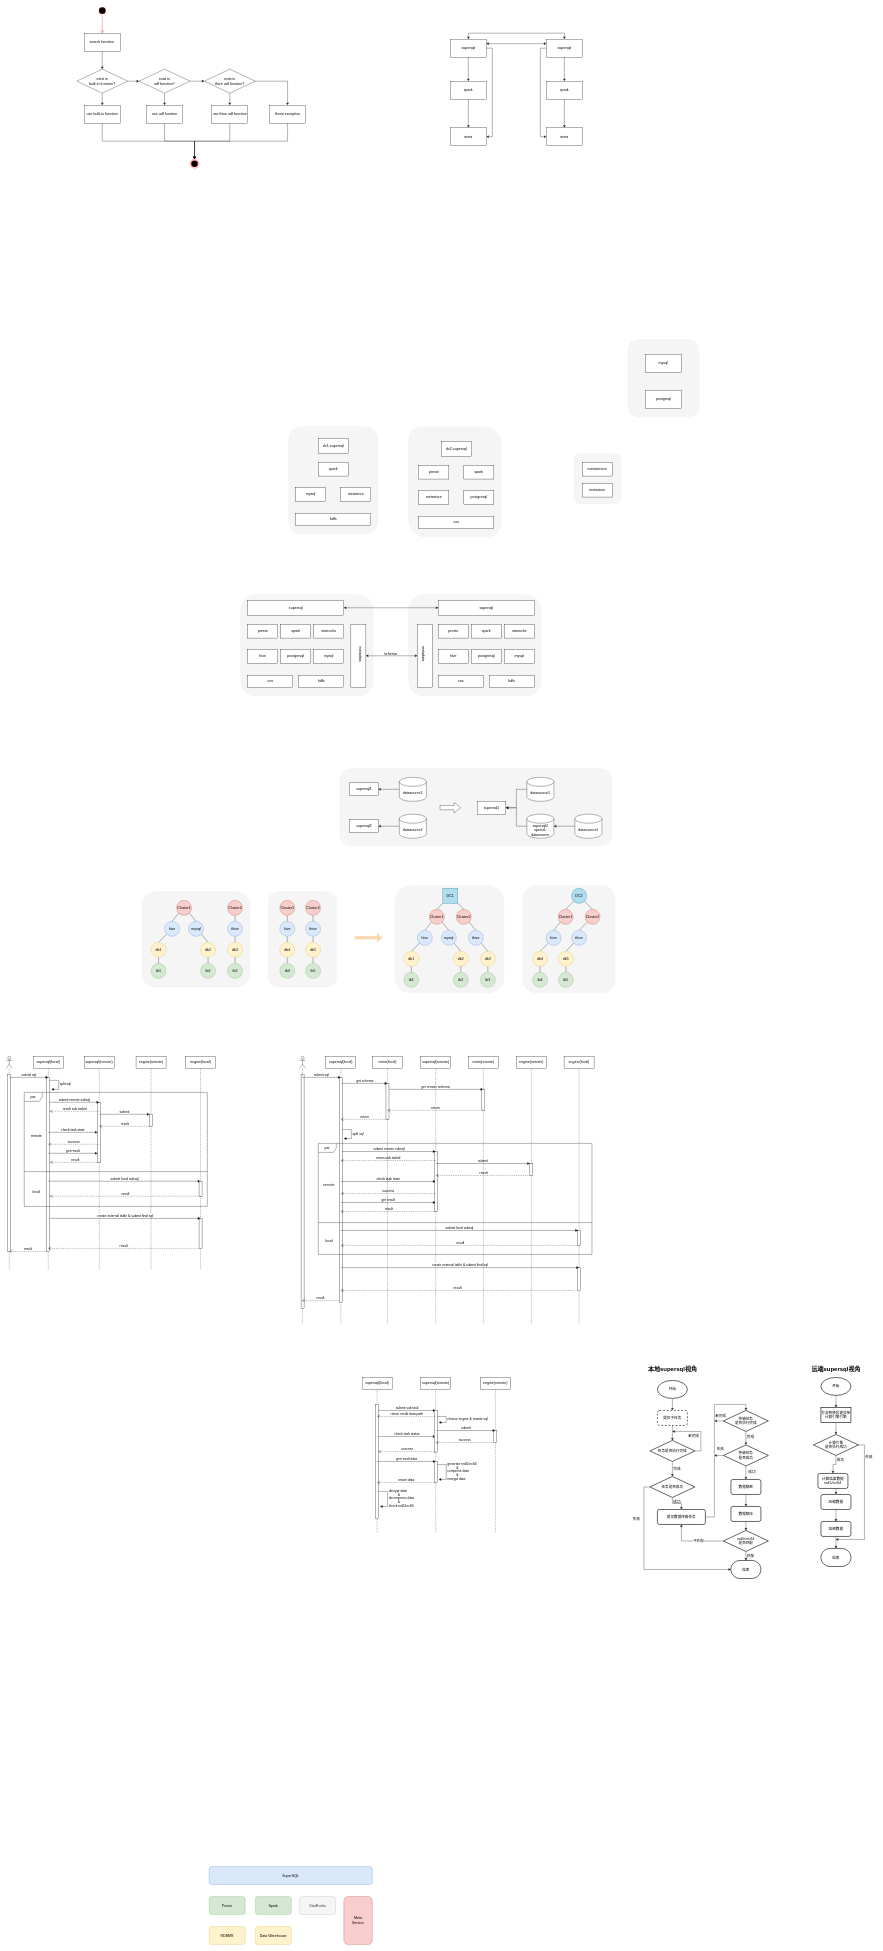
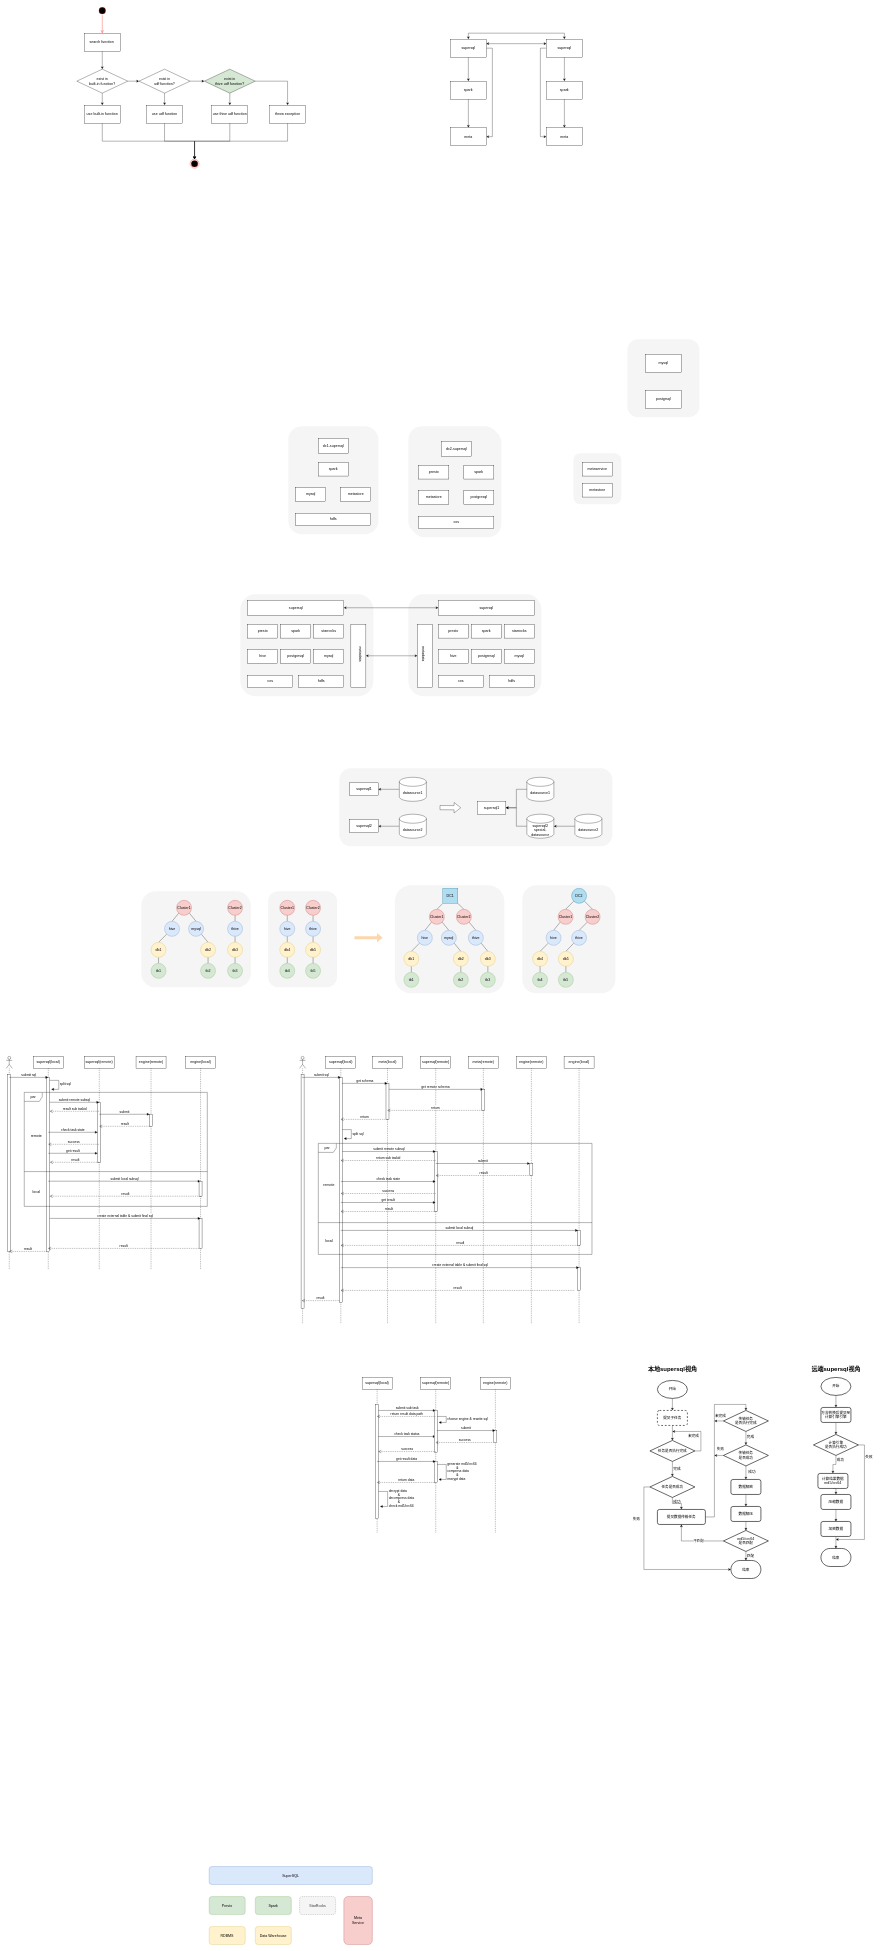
node "exist in thive udf function?": fillcolor #ffffff -> #d5e8d4
node "schema": removed
node "方言转换后提交至计算引擎引擎": shape rectangle -> rounded rectangle
